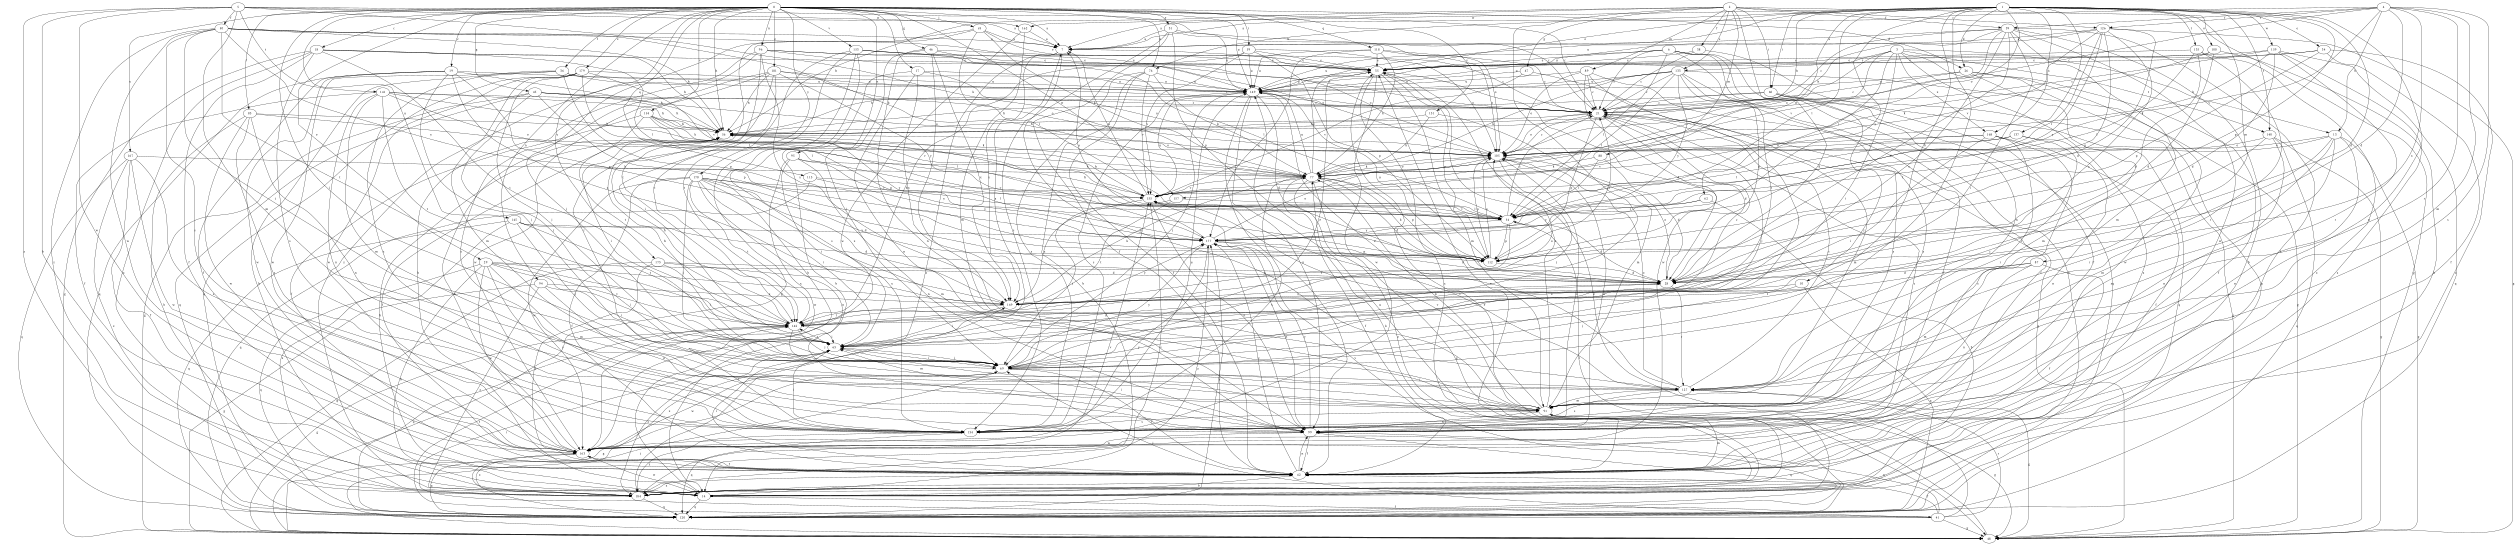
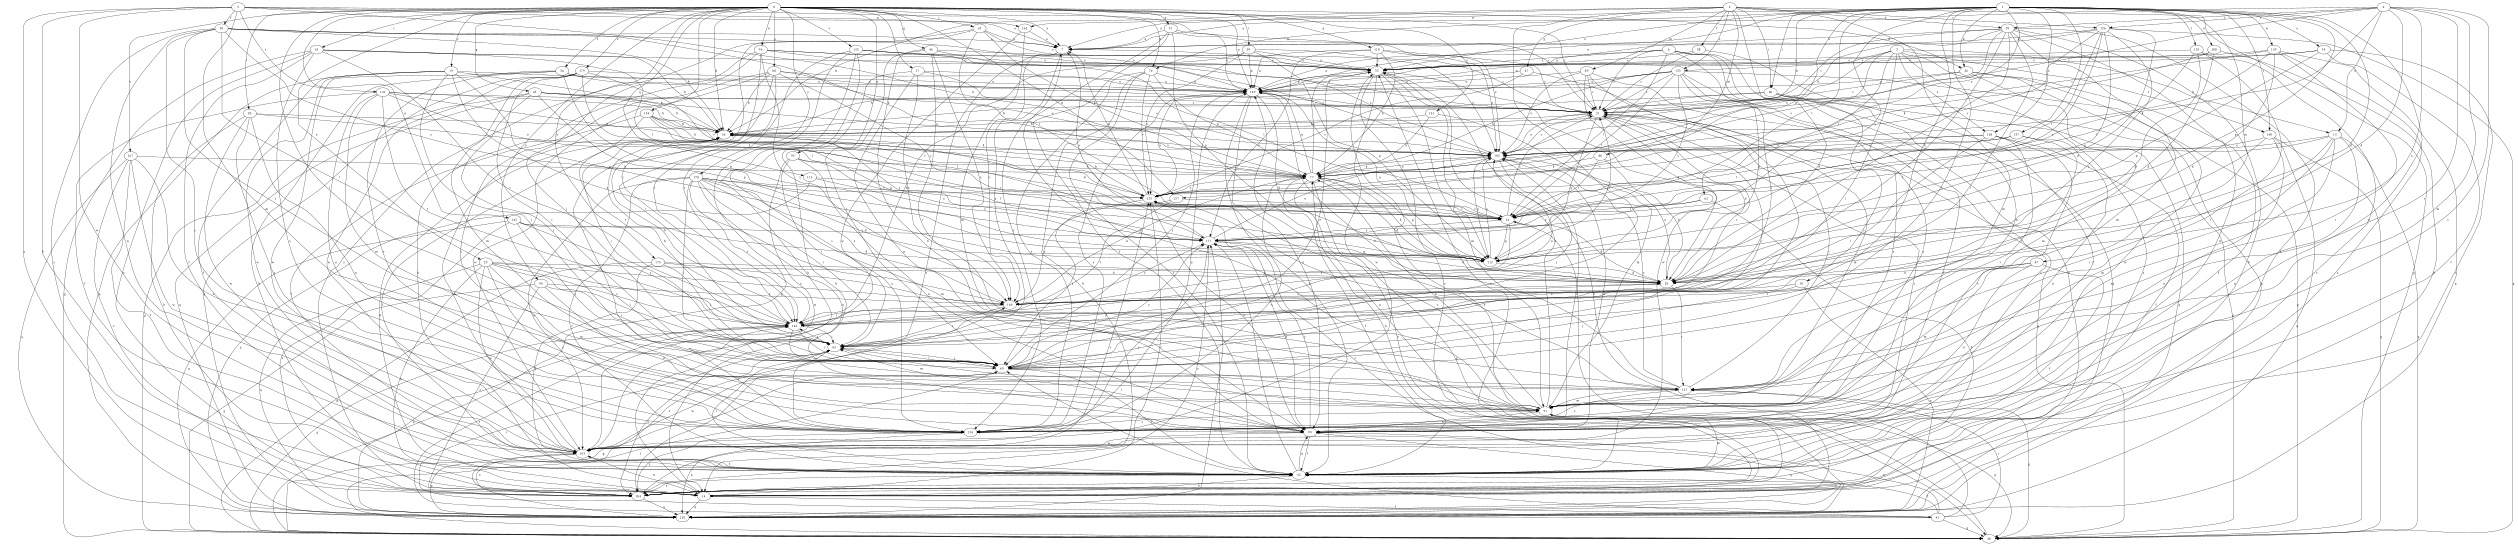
edge "2" -> "91": added, label "m"
